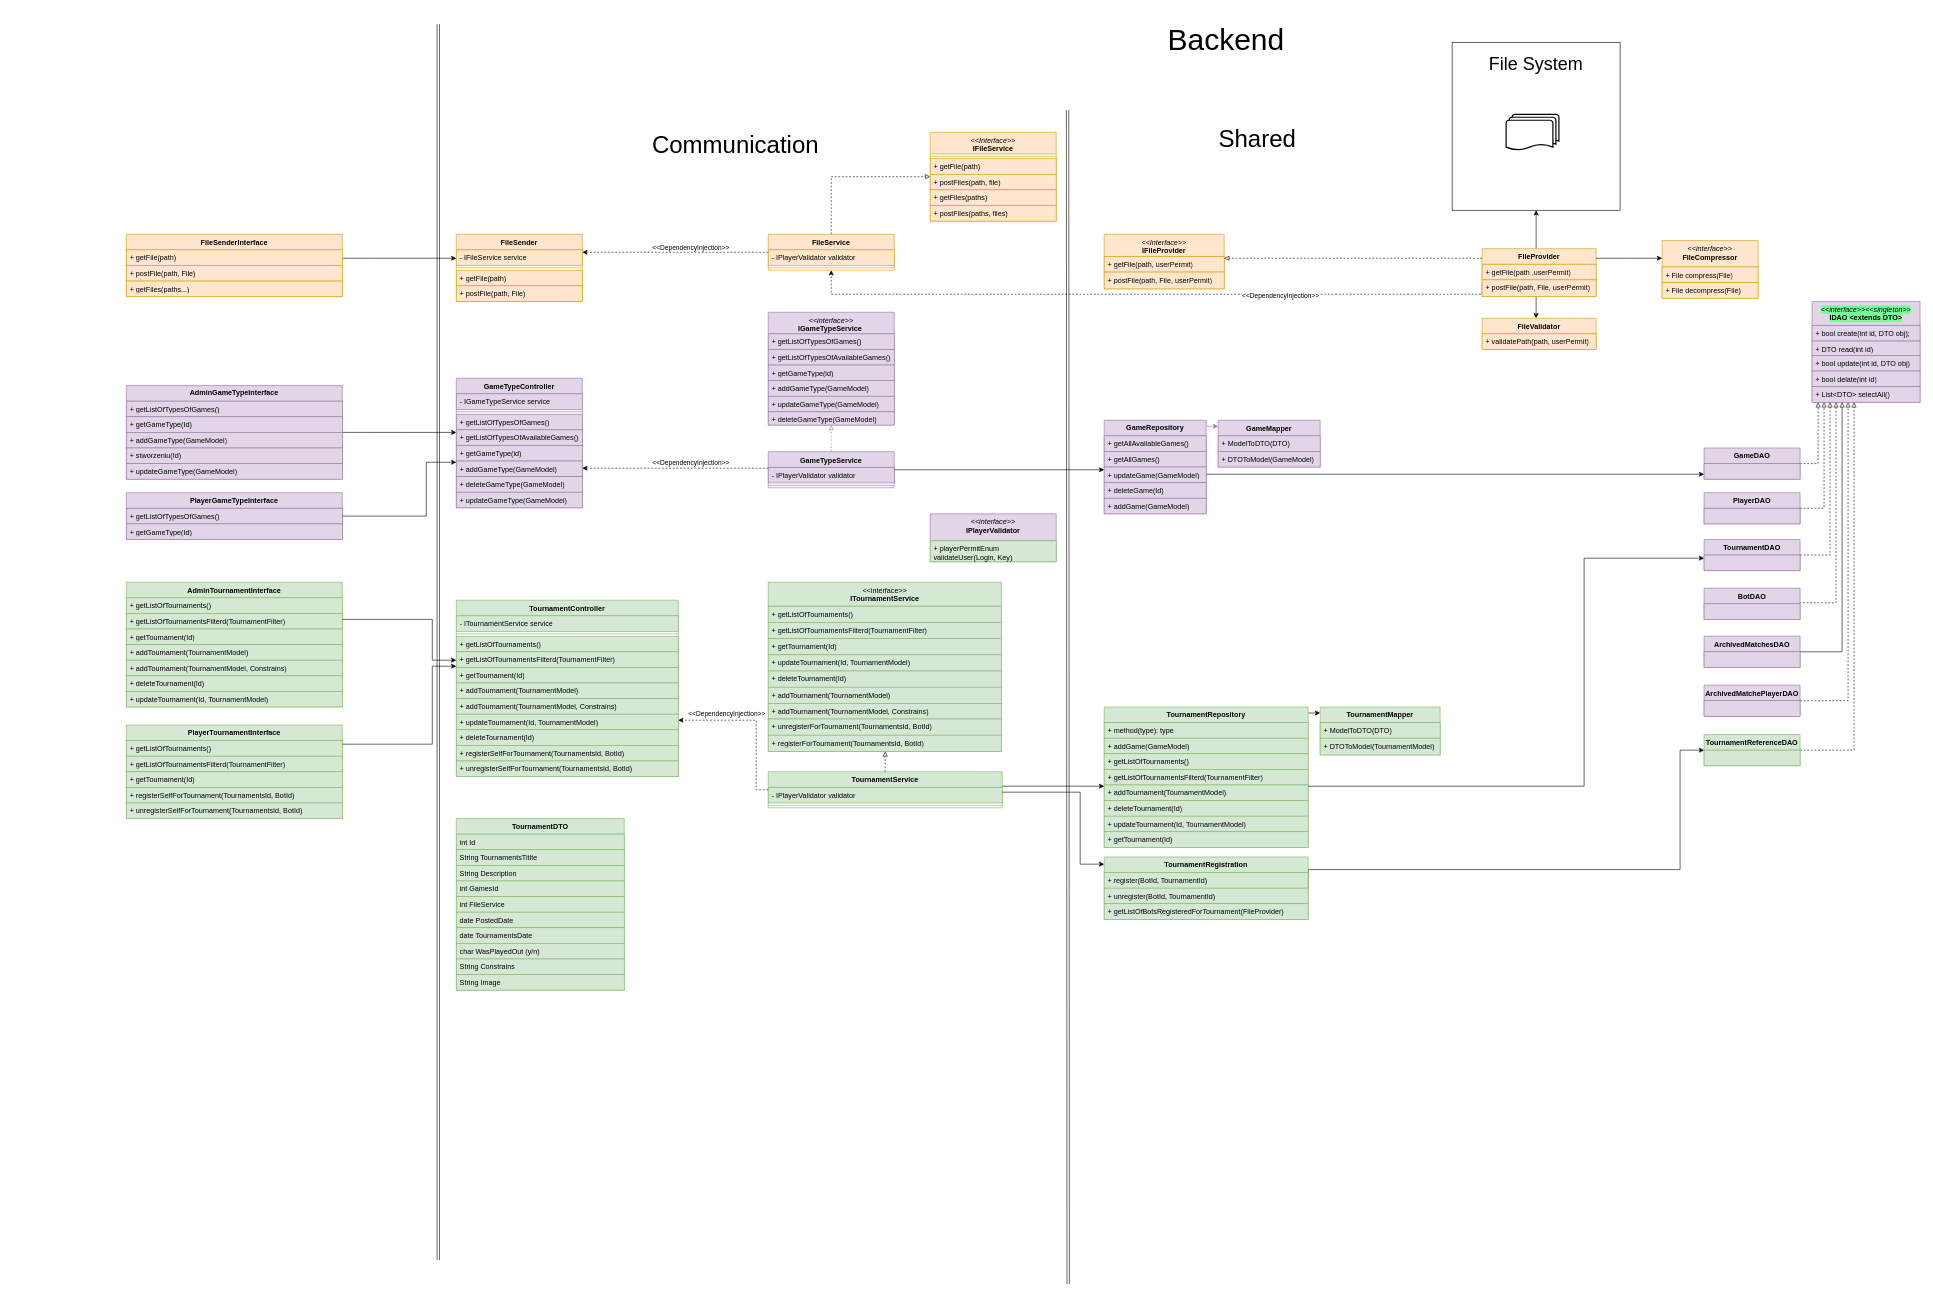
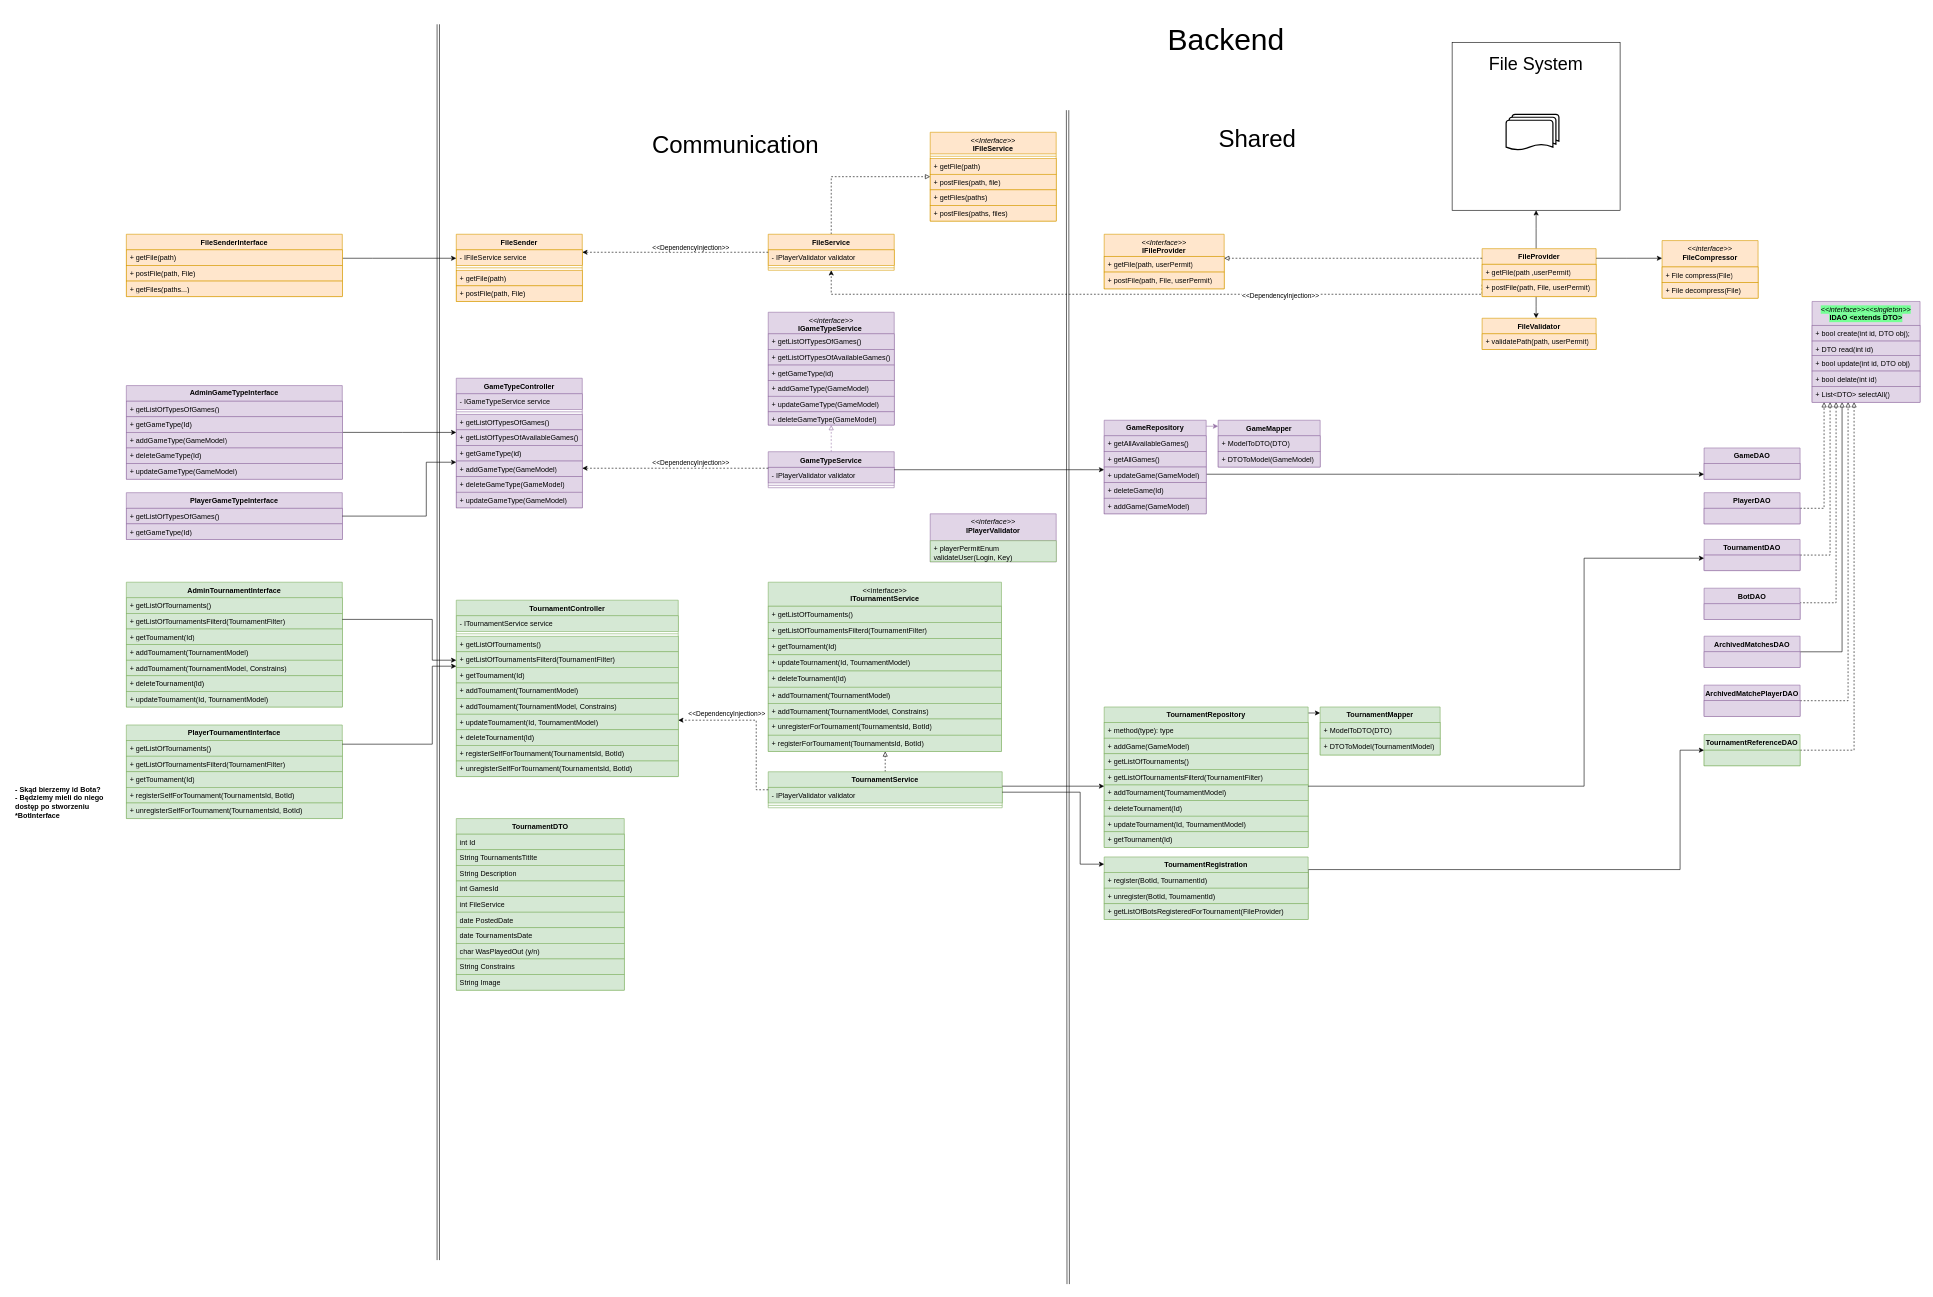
edge "GameDAO" -> "<<interface>><<singleton>> IDAO <extends DTO>": removed
node "+ stworzeniu(Id)": label "+ stworzeniu(Id)" -> "+ deleteGameType(Id)"
node "- Skąd bierzemy id Bota? - Będziemy mieli do niego dostęp po stworzeniu *BotInterface": added
